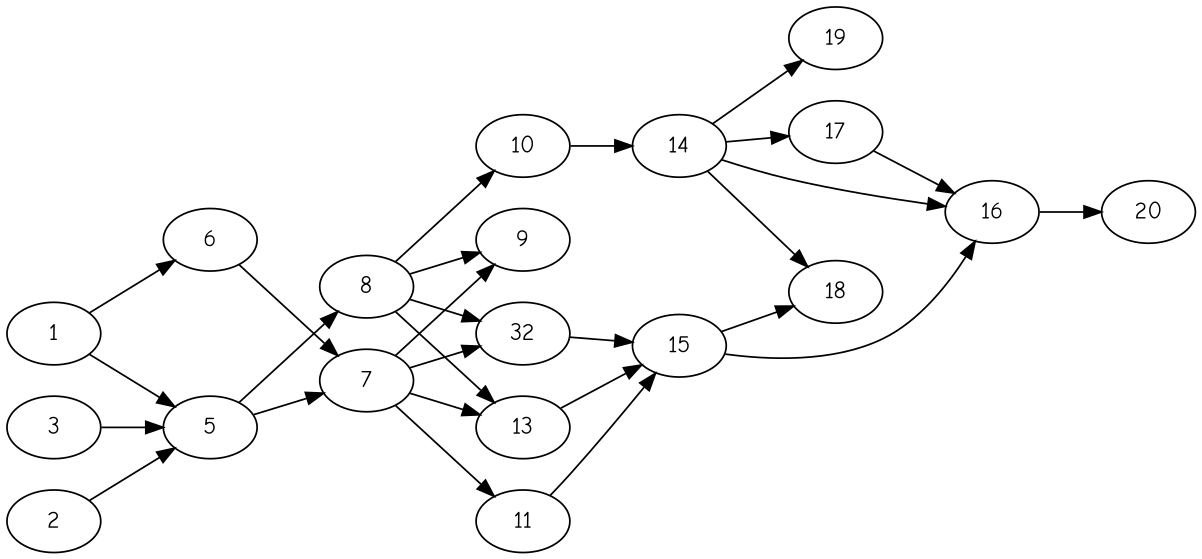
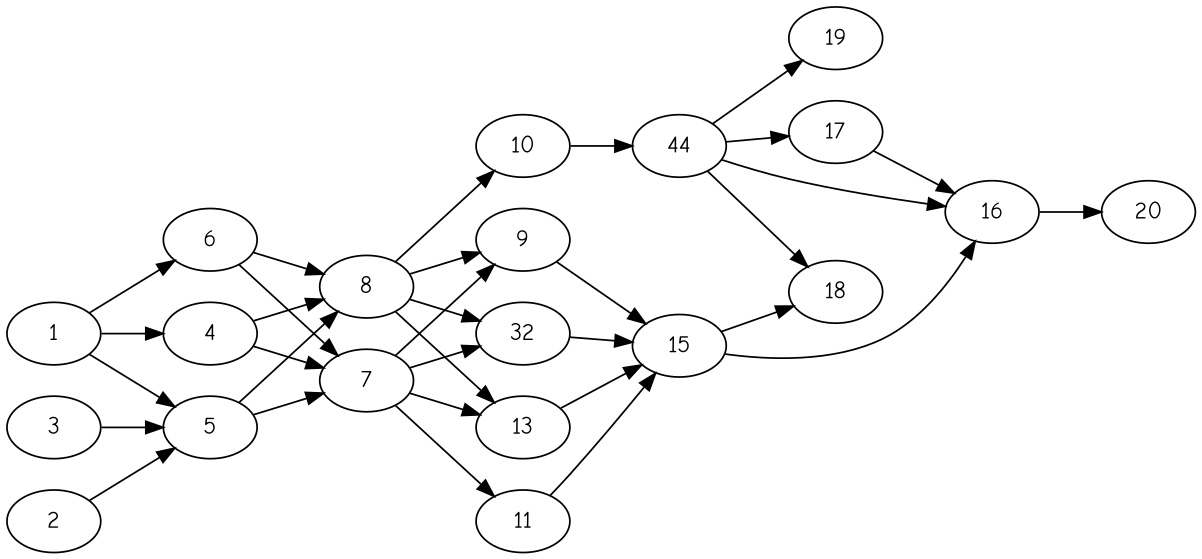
node "14": label "14" -> "44"
edge "6" -> "8": added
edge "9" -> "15": added
node "4": added
